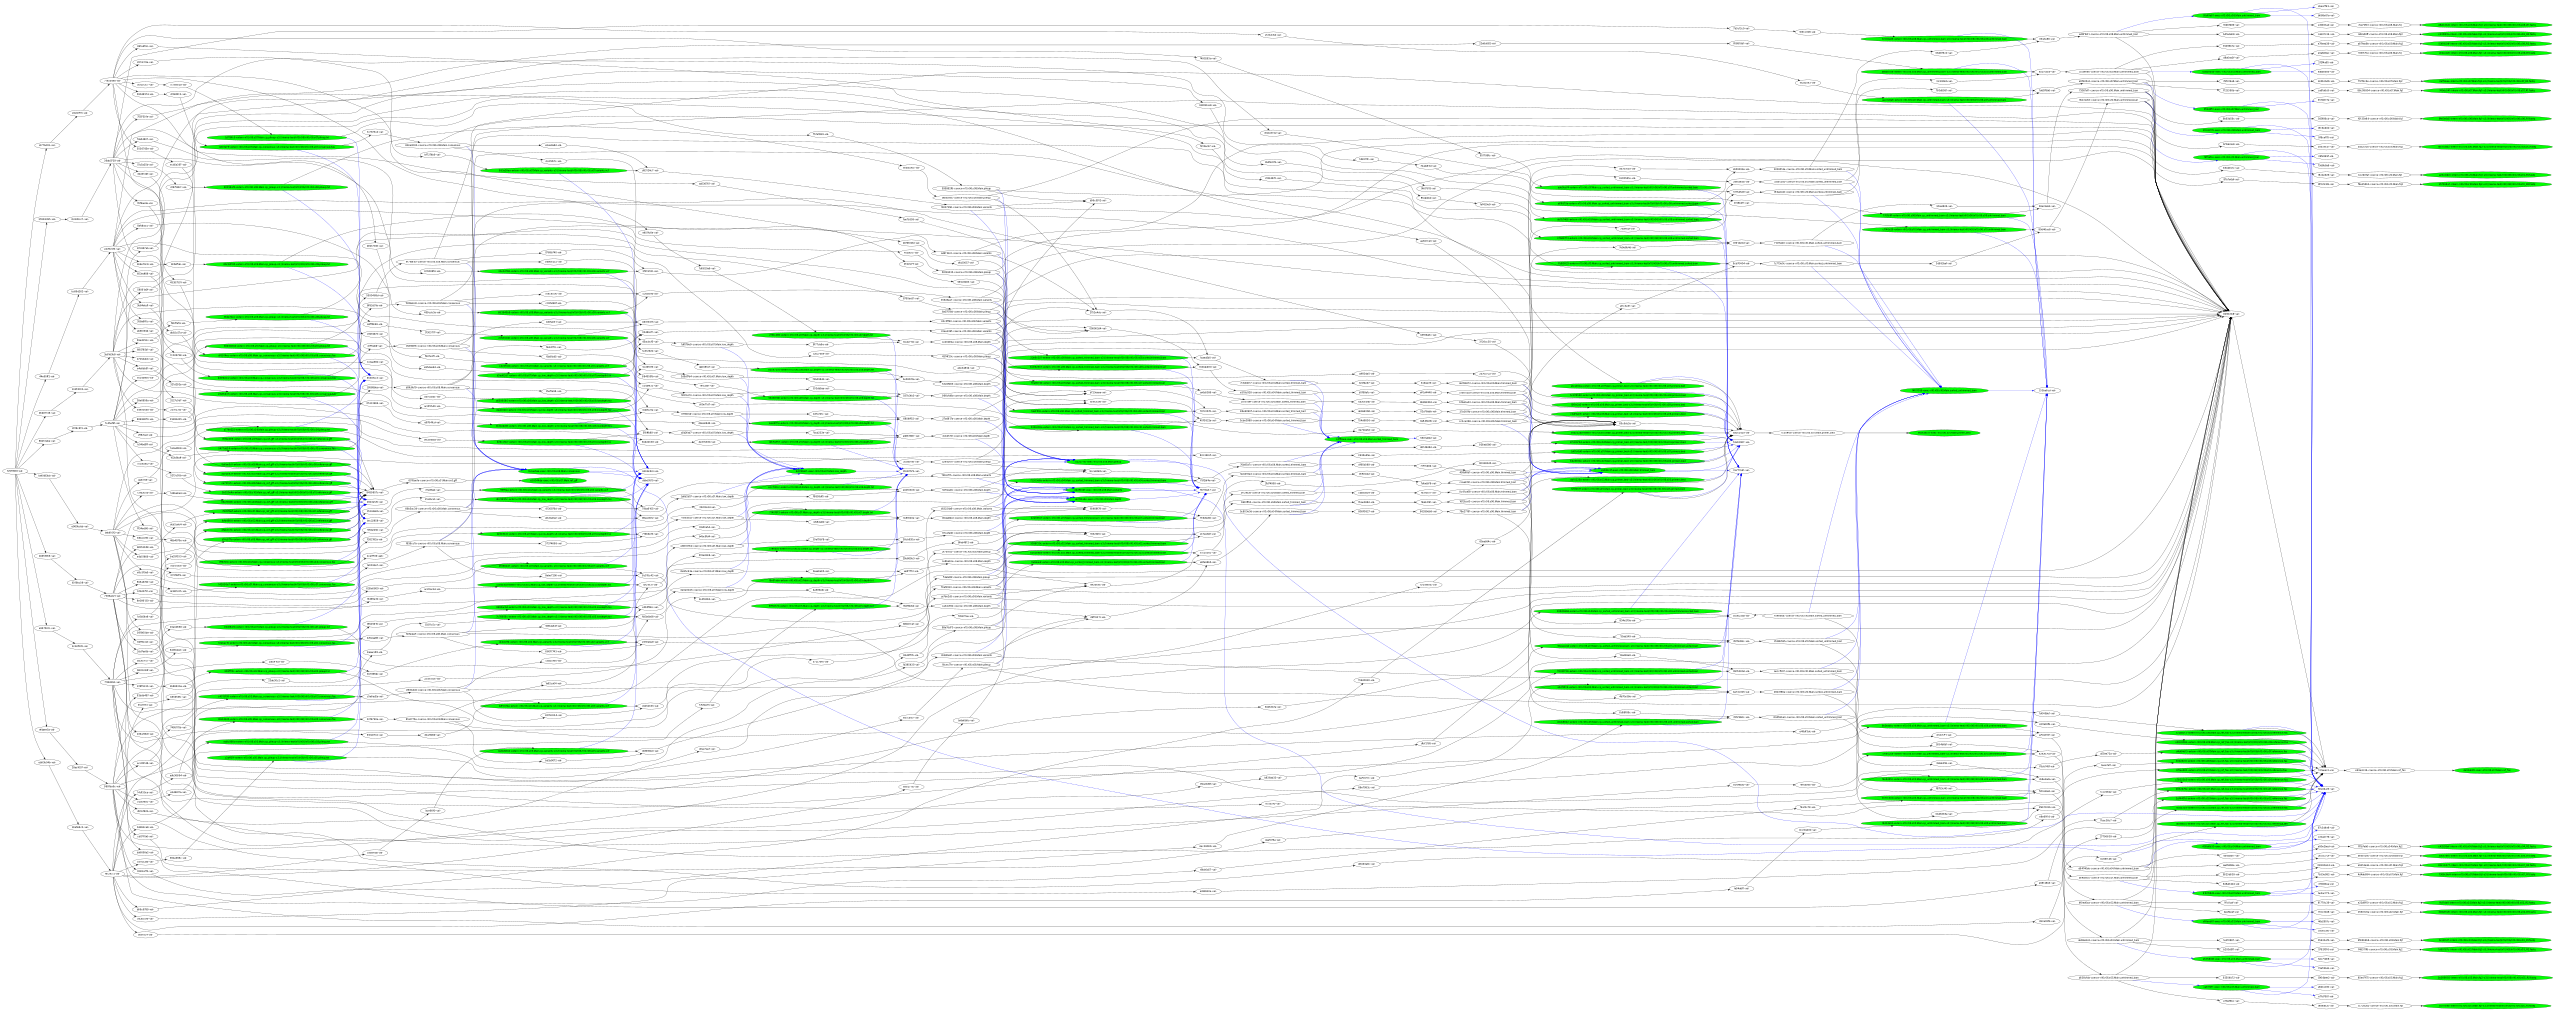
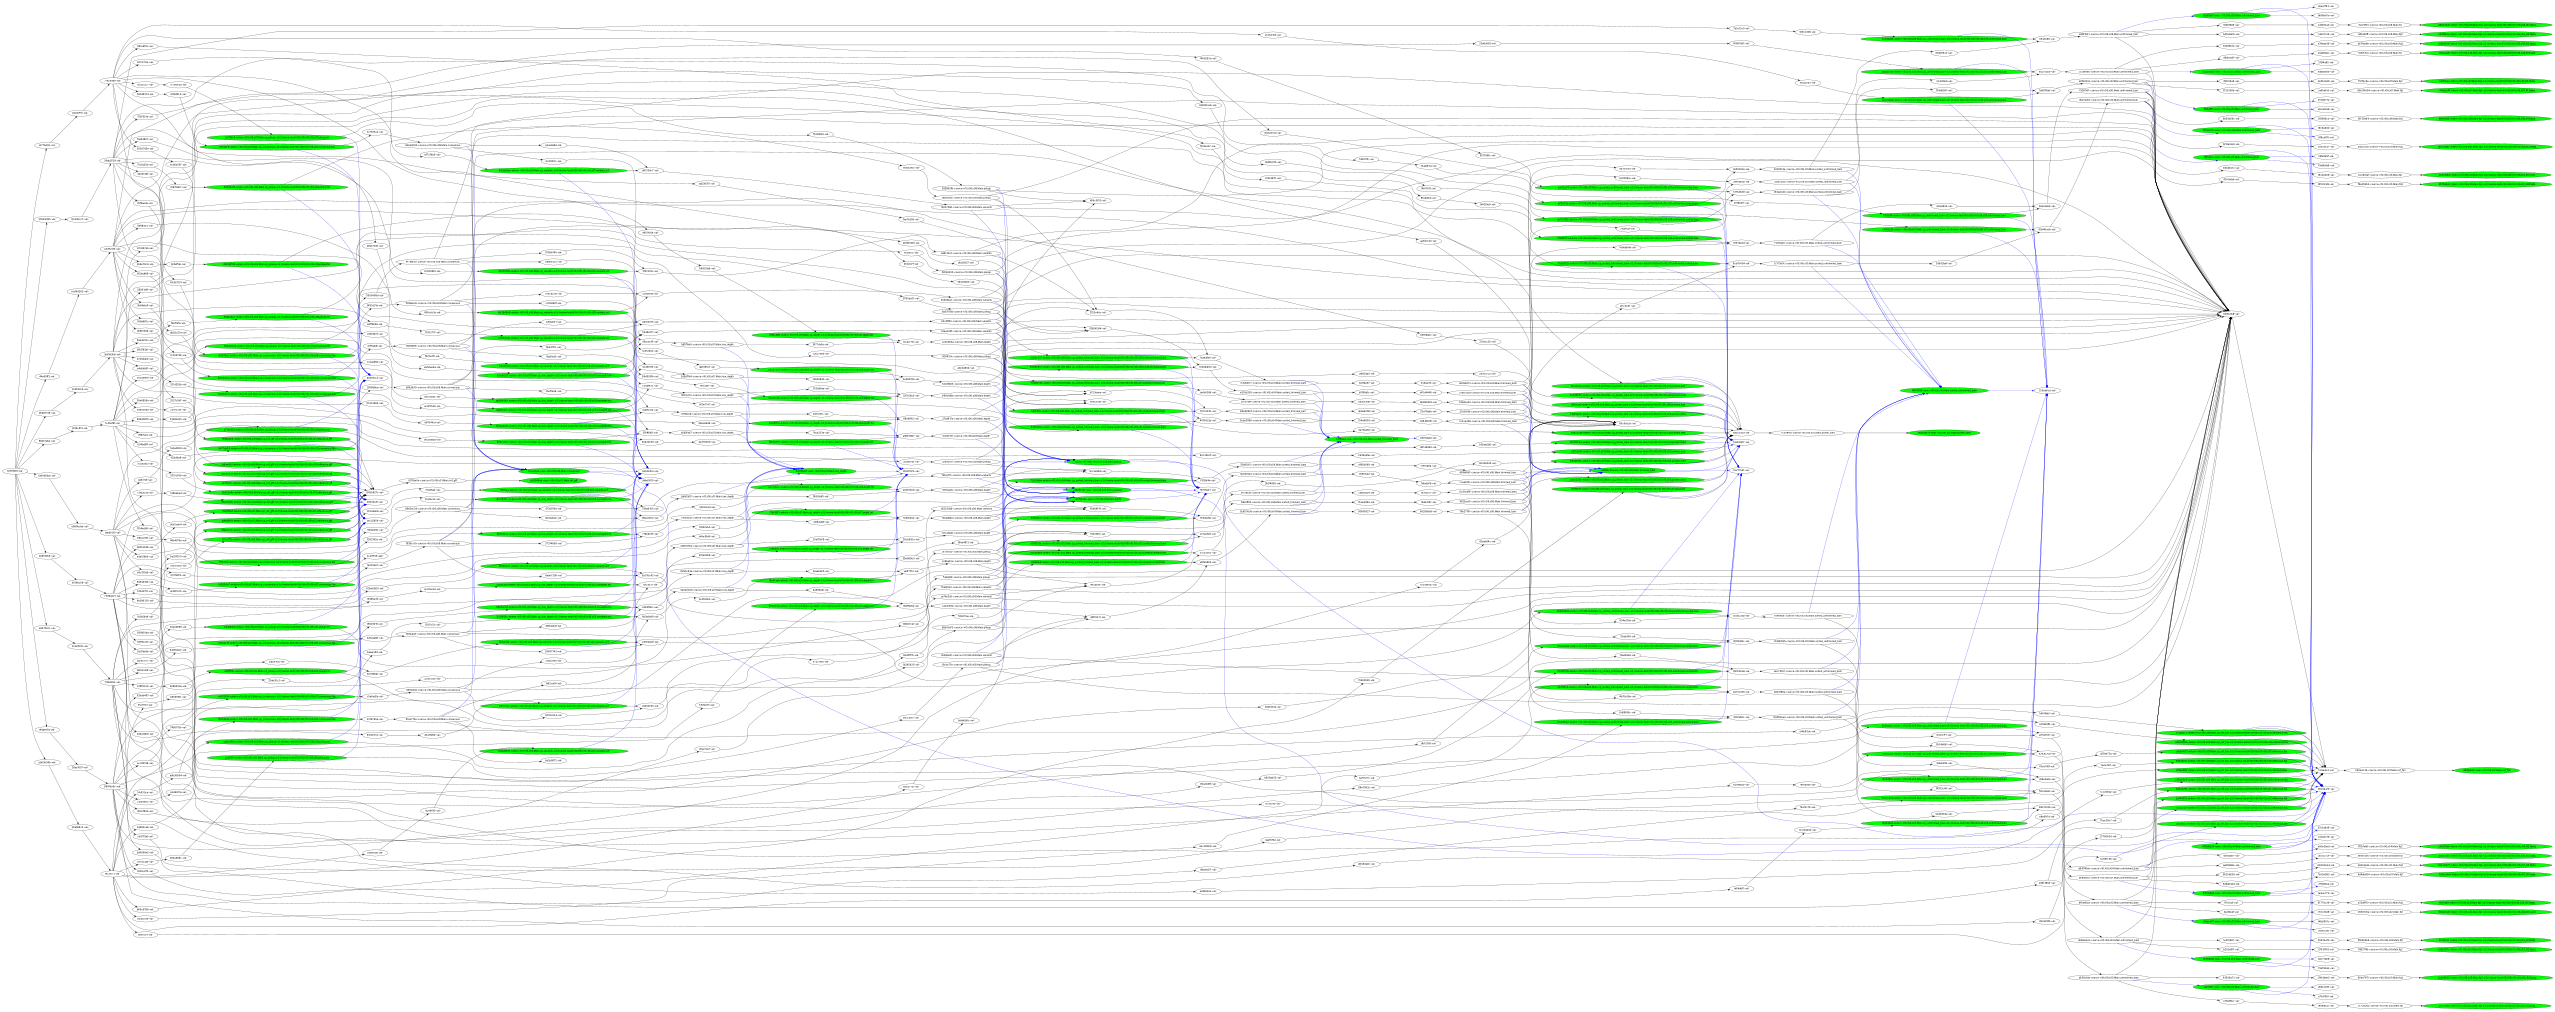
node "e6ca02a4-val-": added
edge "deb410f2-val-" -> "081860de-val-": removed
edge "81a2775e-coerce-n10.r06.s08.Main.consensus" -> "7ecee5ae-exec-n10.r06.s08.Main.consensus": added
edge "f0fe4edc-coerce-n10.r06.s10.Main.sorted_untrimmed_bam" -> "920b23aa-val-": reversed
node "456f89e0-val-": removed
